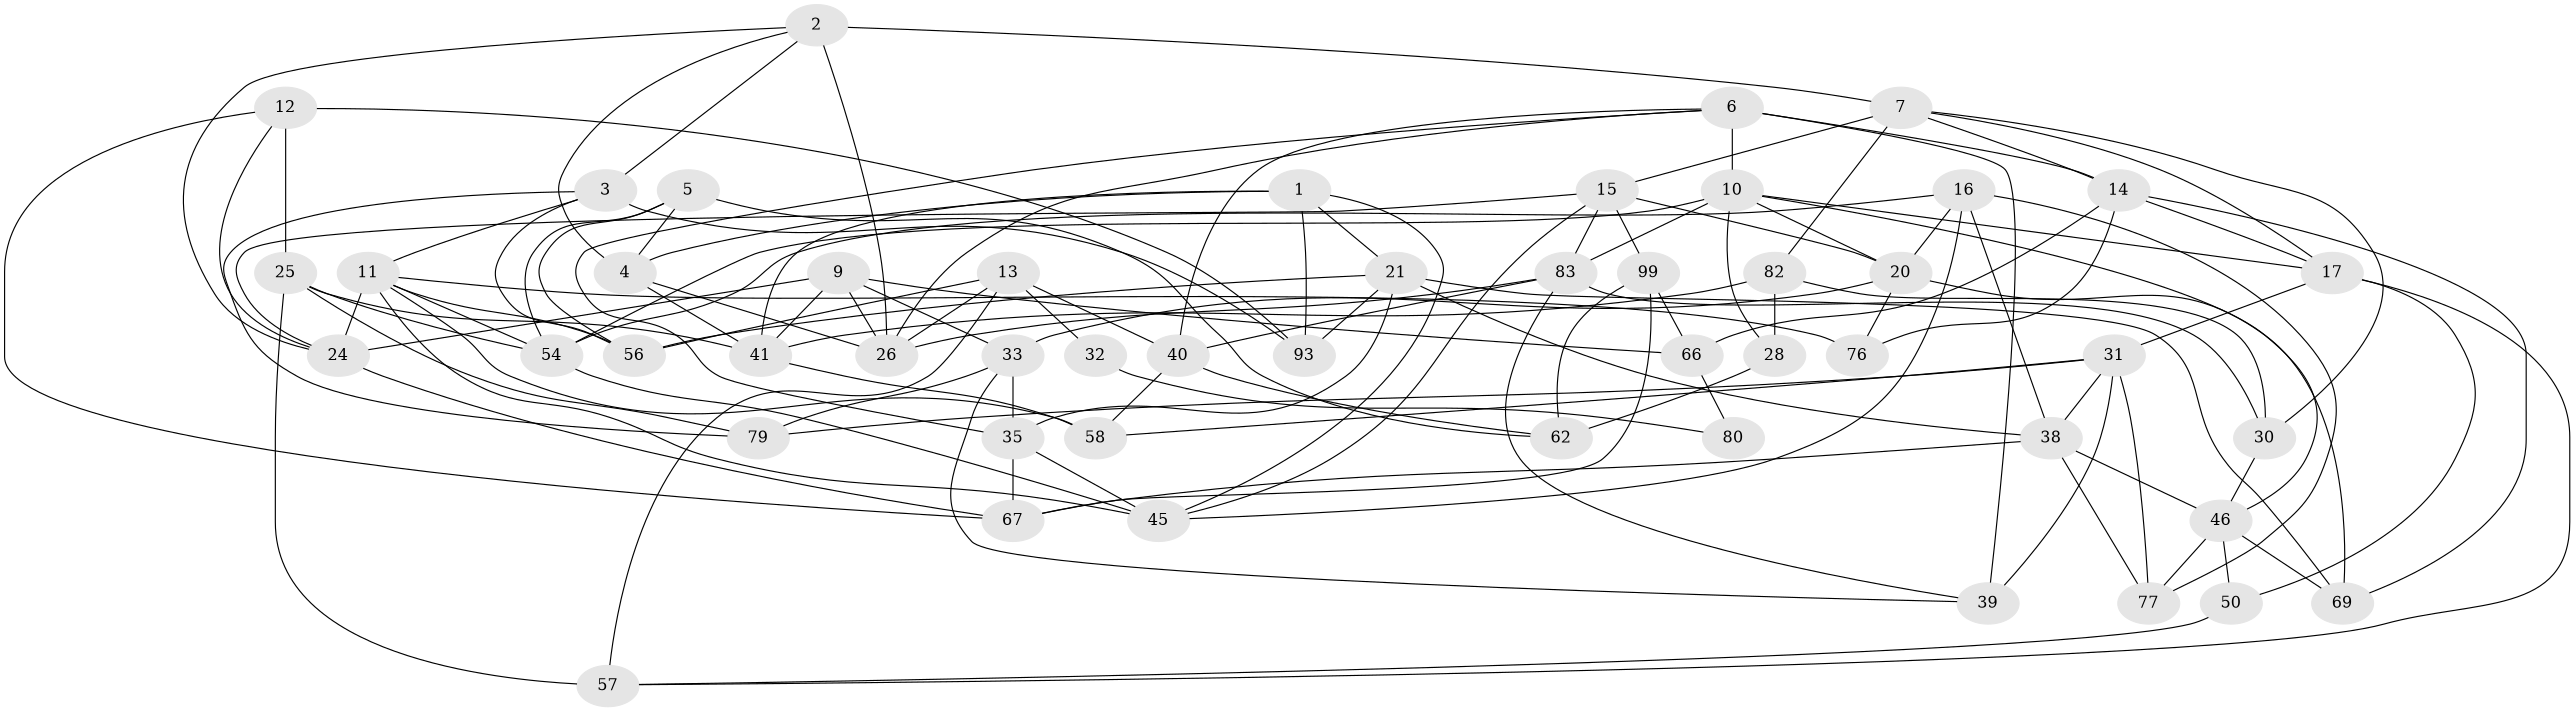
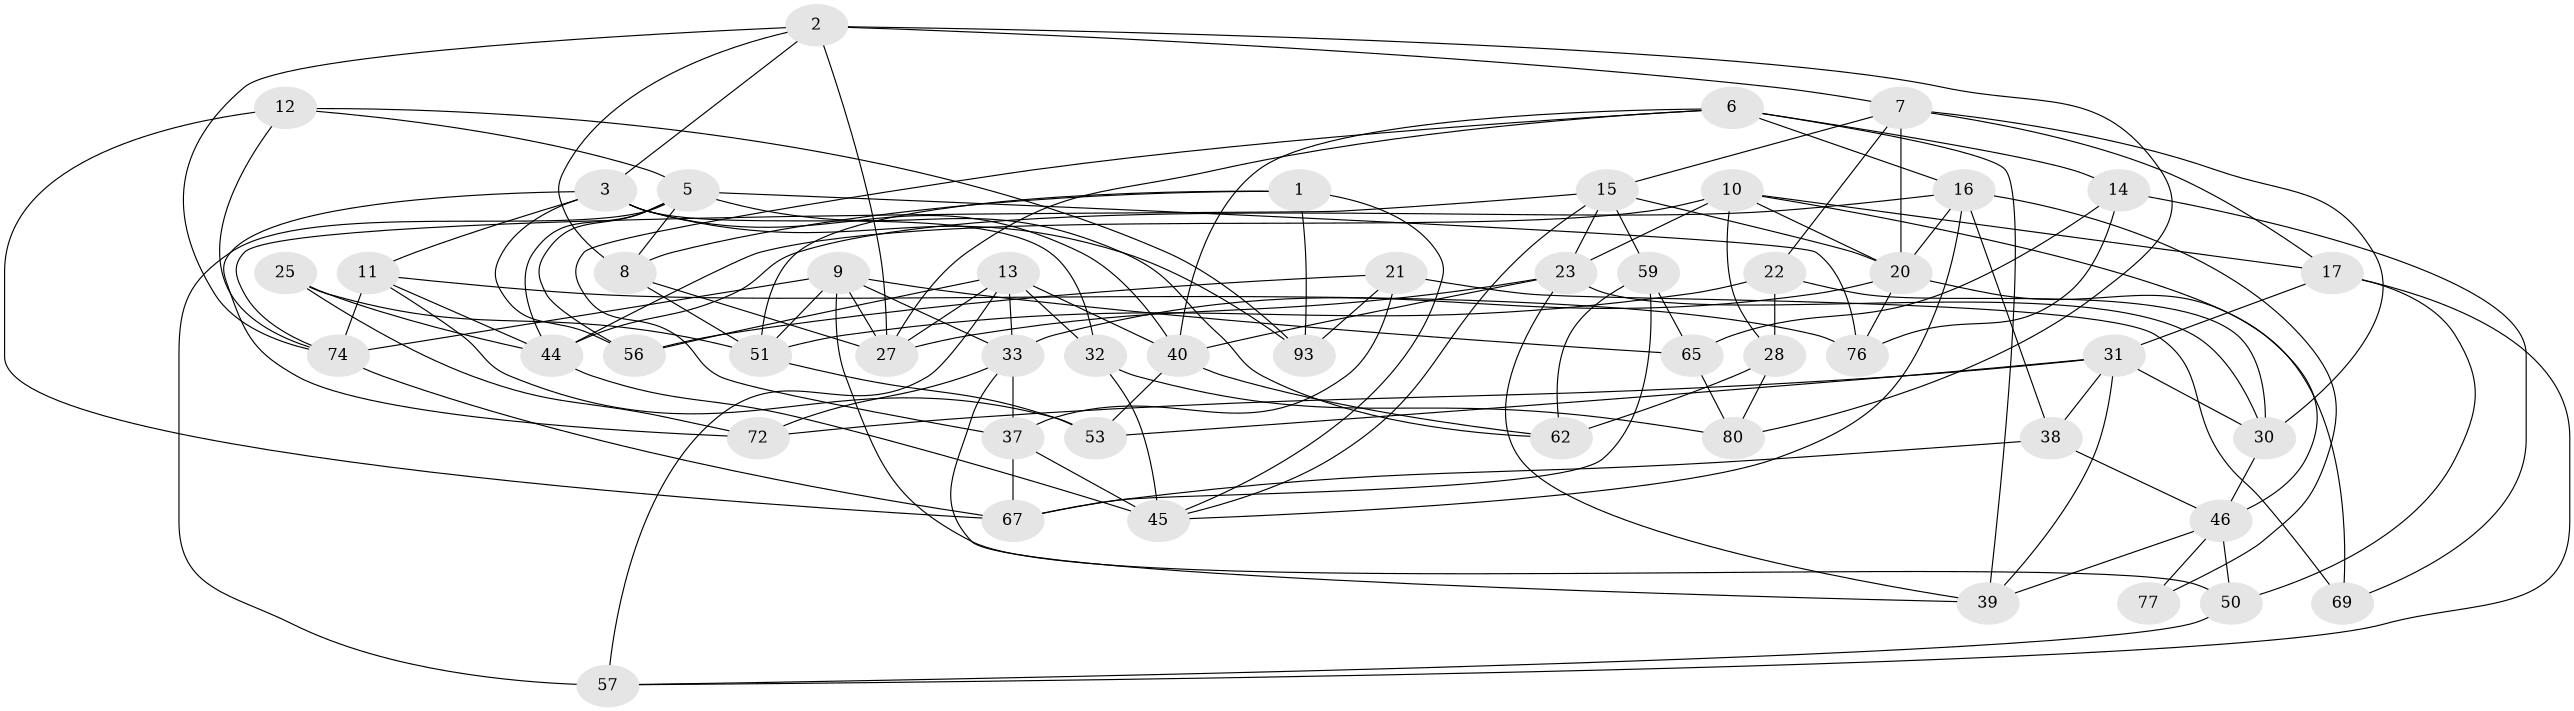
edge "2" -- "80": added
edge "6" -- "10": now "6" -- "16"
edge "7" -- "14": now "7" -- "20"
edge "12" -- "25": now "12" -- "5"
edge "3" -- "40": added
edge "5" -- "76": added
edge "14" -- "17": removed
edge "1" -- "21": removed
edge "3" -- "32": added
node "4": label "4" -> "8"
node "83": label "83" -> "23"
node "99": label "99" -> "59"
node "82": label "82" -> "22"
edge "13" -- "33": added
edge "11" -- "56": removed
node "24": label "24" -> "74"
node "54": label "54" -> "44"
node "41": label "41" -> "51"
node "26": label "26" -> "27"
node "66": label "66" -> "65"
edge "28" -- "80": added
edge "21" -- "38": removed
node "79": label "79" -> "72"
node "35": label "35" -> "37"
node "58": label "58" -> "53"
edge "11" -- "45": now "32" -- "45"
edge "31" -- "77": now "31" -- "30"
edge "38" -- "77": removed
edge "46" -- "69": now "46" -- "39"
edge "9" -- "50": added
edge "25" -- "57": now "5" -- "57"
